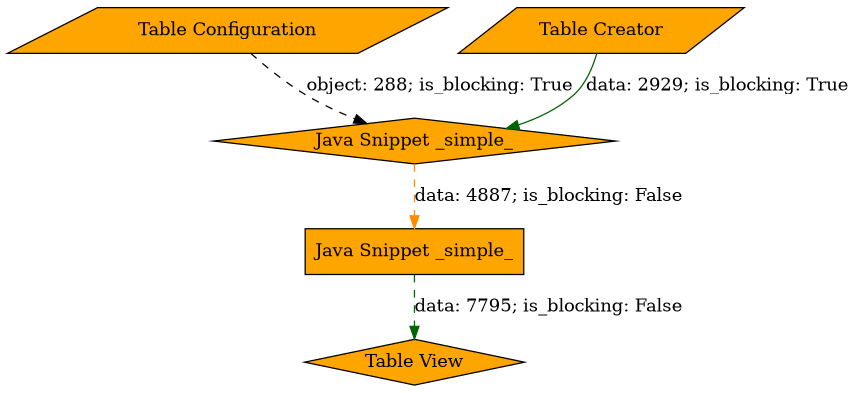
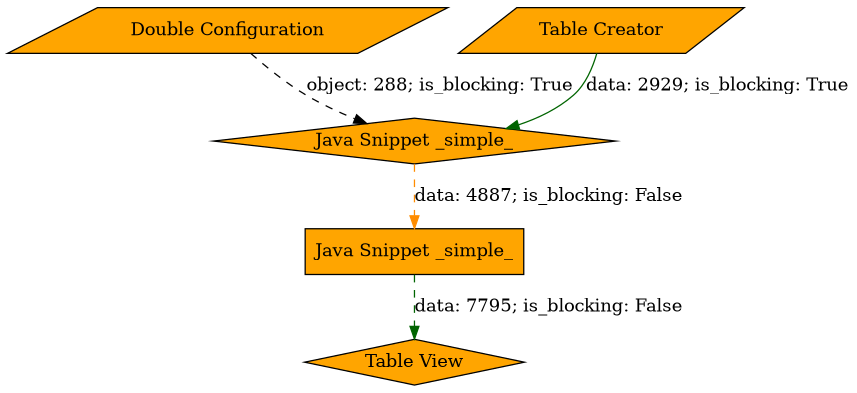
node "Table Configuration": label "Table Configuration" -> "Double Configuration"
